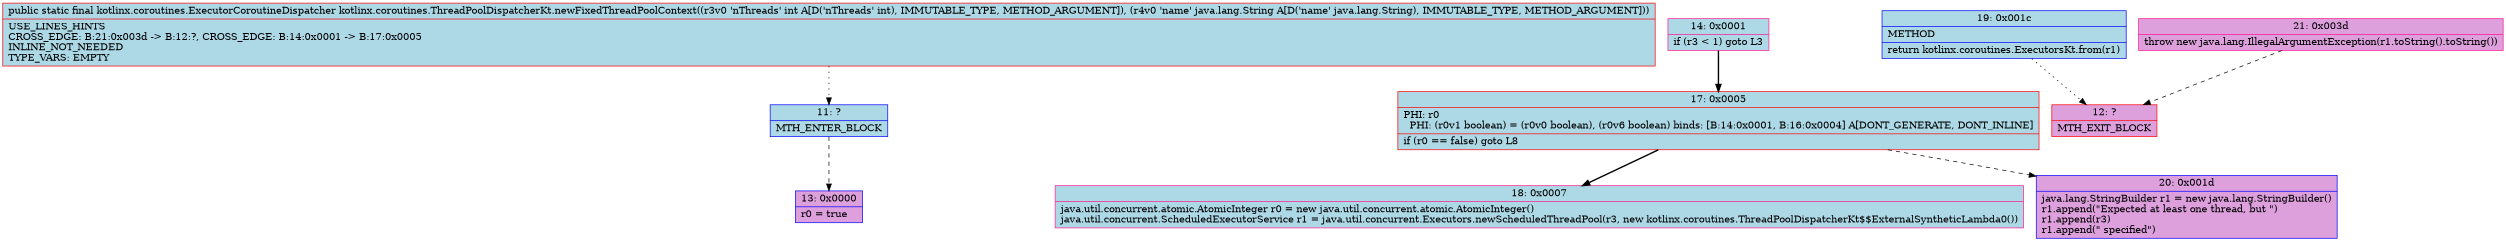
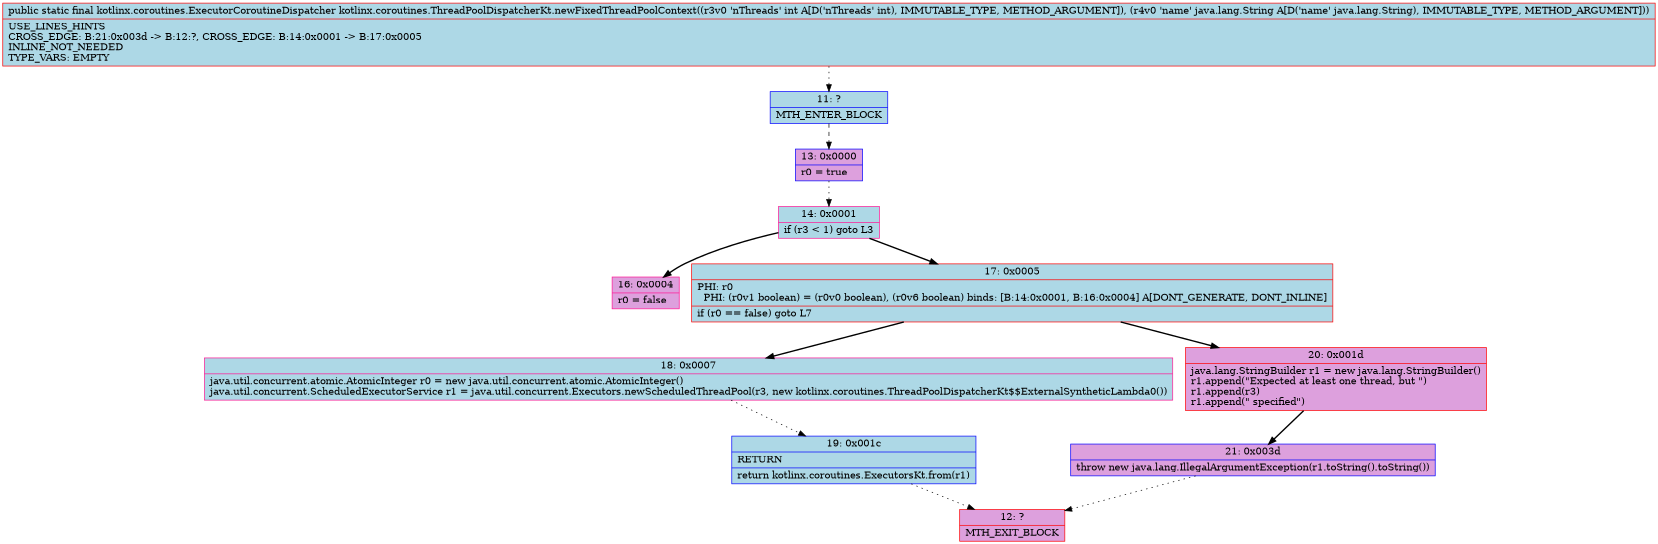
node "19: 0x001c": text "METHOD" -> "RETURN"
node "21: 0x003d": color deeppink -> blue
edge "21: 0x003d" -> "12: ?": style dashed -> dotted
node "17: 0x0005": text "if (r0 == false) goto L8" -> "if (r0 == false) goto L7"
edge "17: 0x0005" -> "20: 0x001d": style dashed -> bold
edge "13: 0x0000" -> "14: 0x0001": added
node "20: 0x001d": color blue -> red
node "16: 0x0004": added
edge "18: 0x0007" -> "19: 0x001c": added
edge "20: 0x001d" -> "21: 0x003d": added
